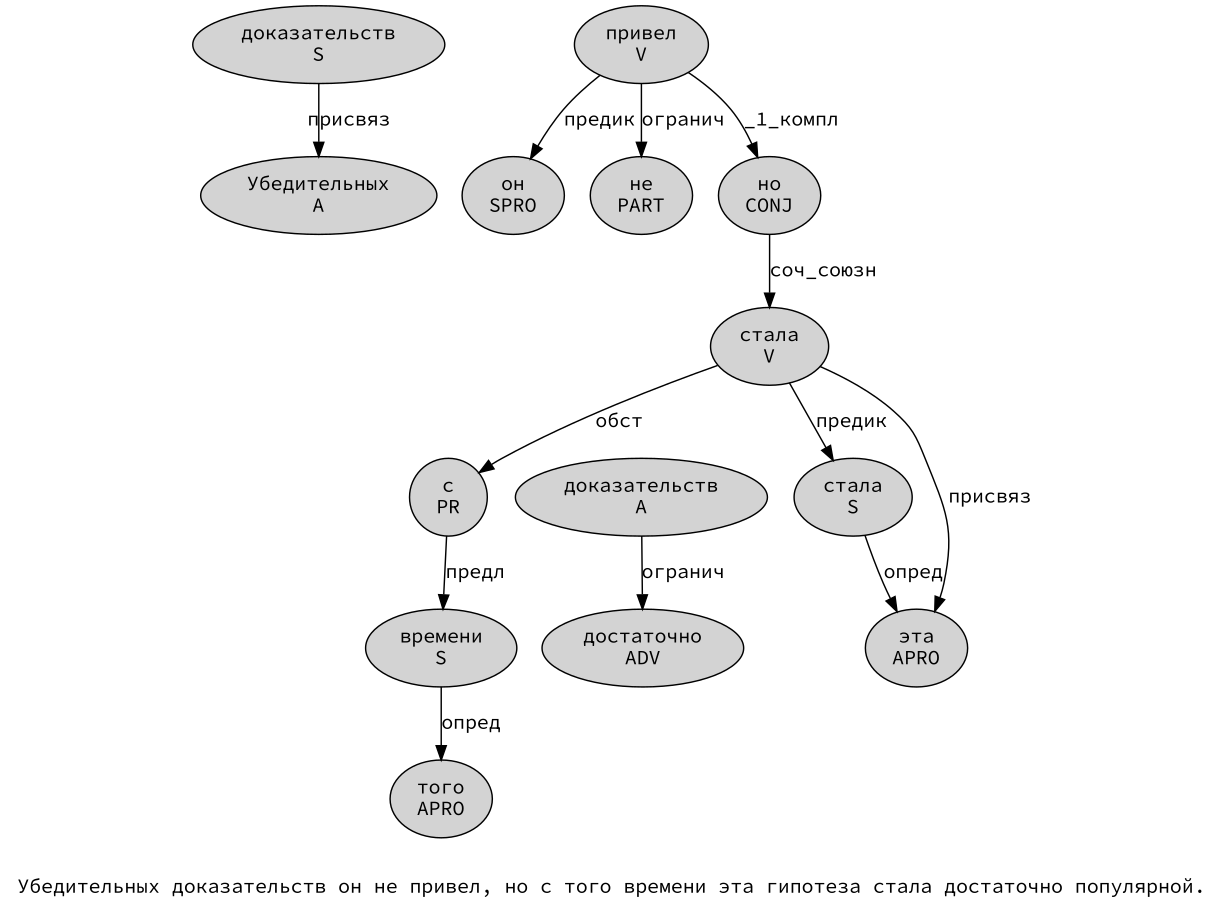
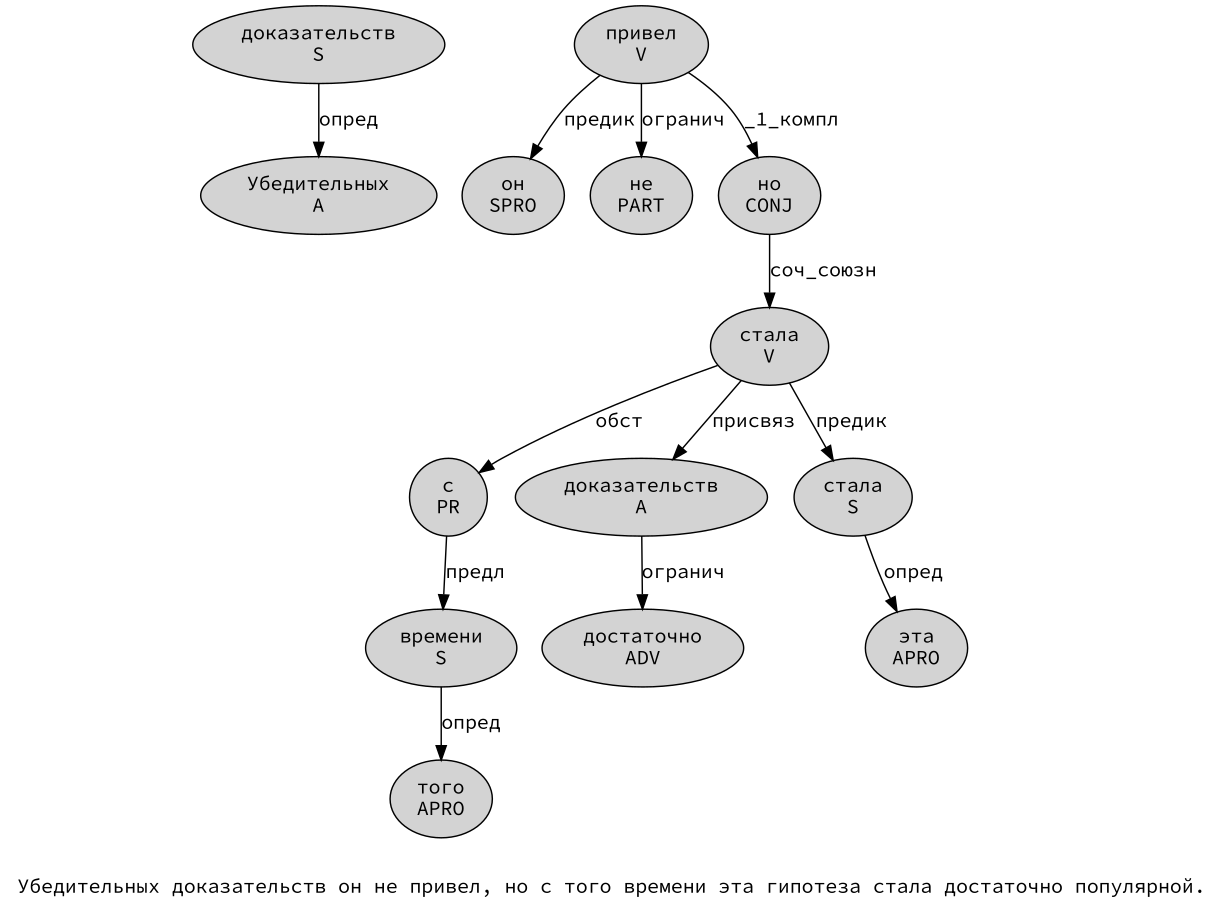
edge "доказательств S" -> "Убедительных A": label "присвяз" -> "опред"
edge "стала V" -> "эта APRO": now "стала V" -> "доказательств A"
